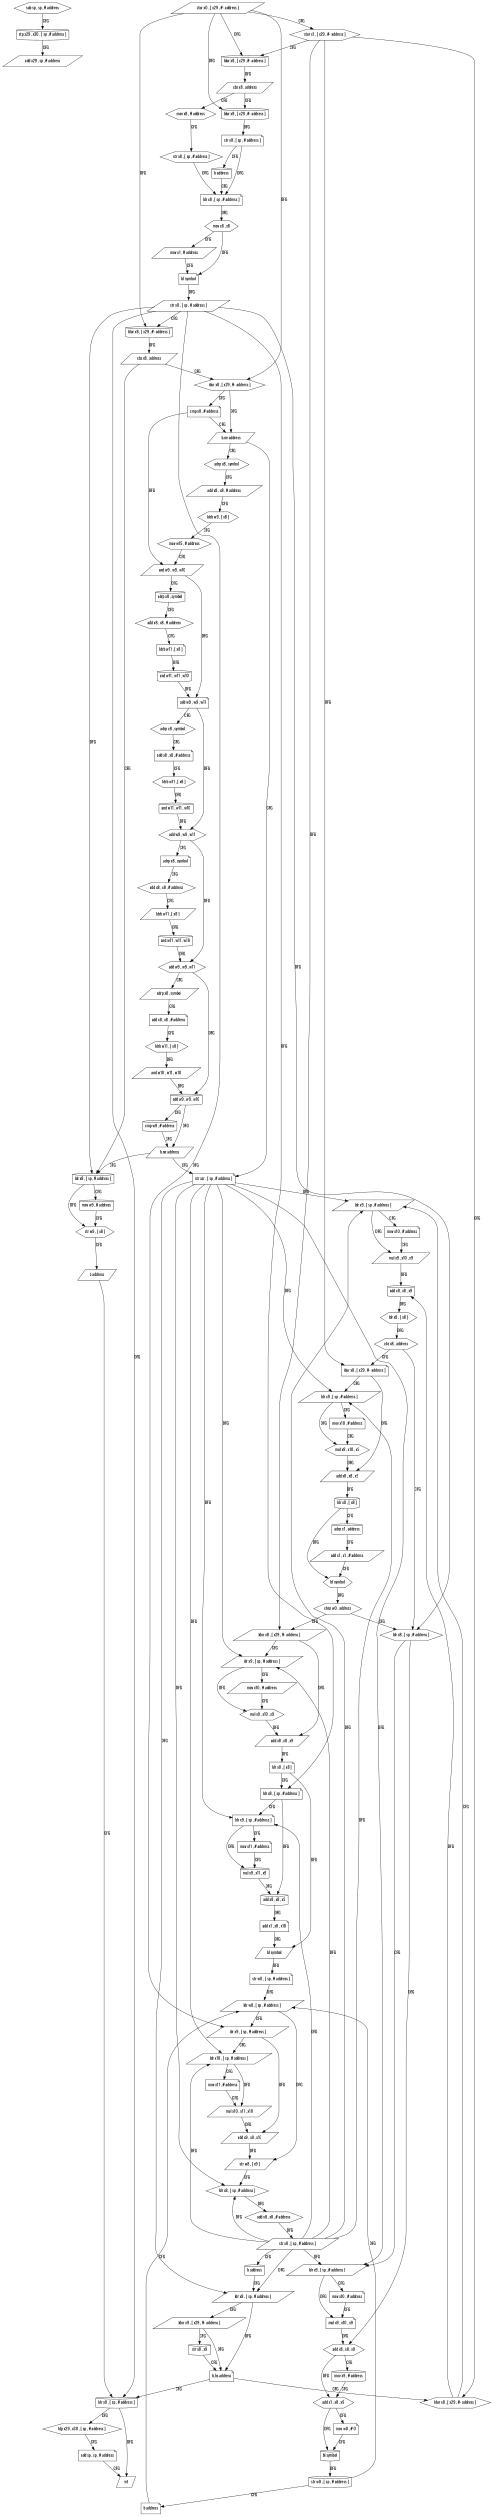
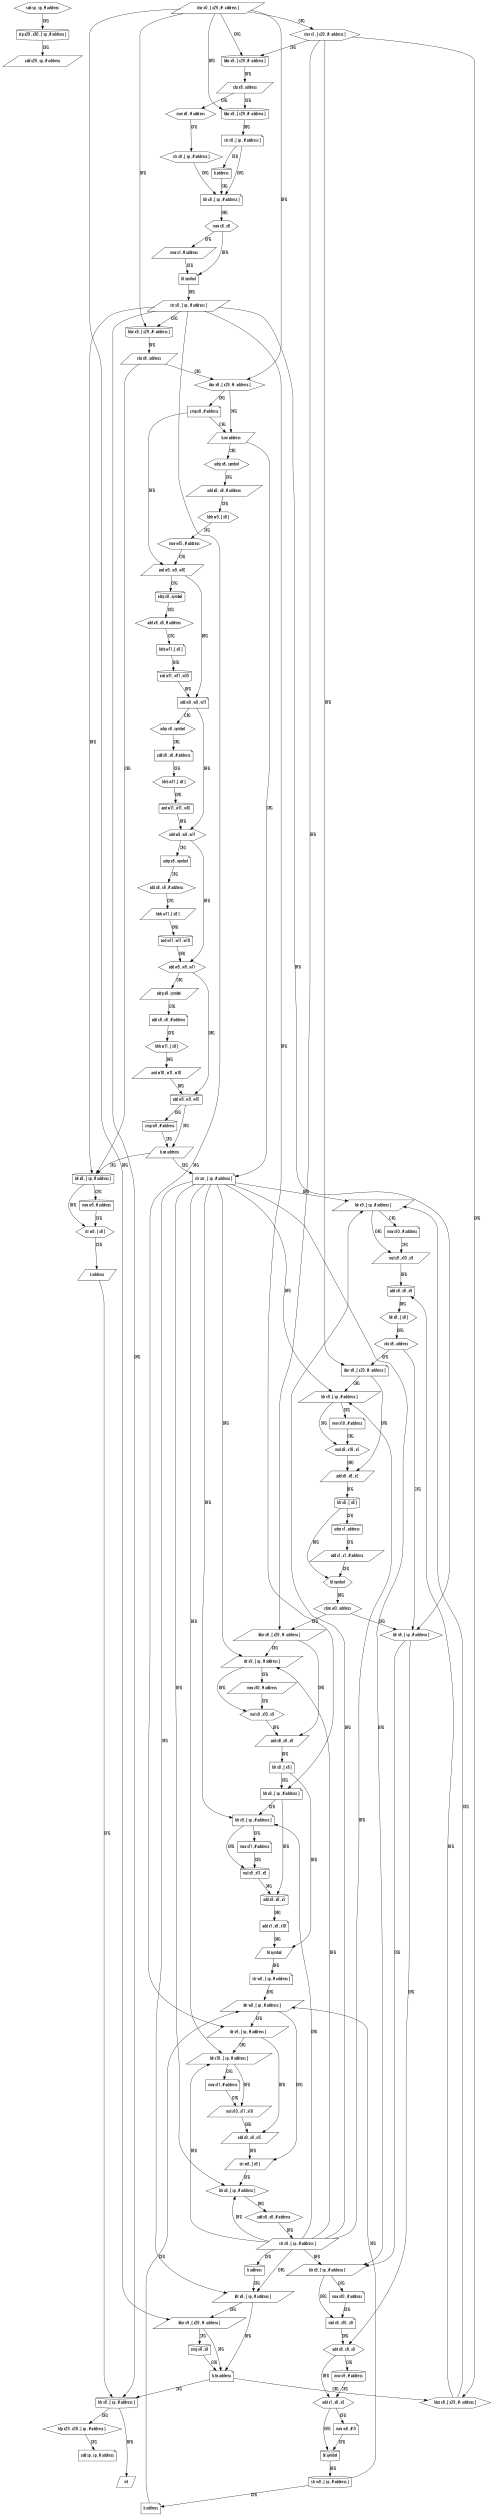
edge "stur x0 , [ x29 , #- address ]" -> "ldur x9 , [ x29 , #- address ]": added, label "DFG"
node "str x8 , x9": label "str x8 , x9" -> "cmp x8 , x9"
edge "add sp , sp , # address" -> "ret": removed, label "CFG"
